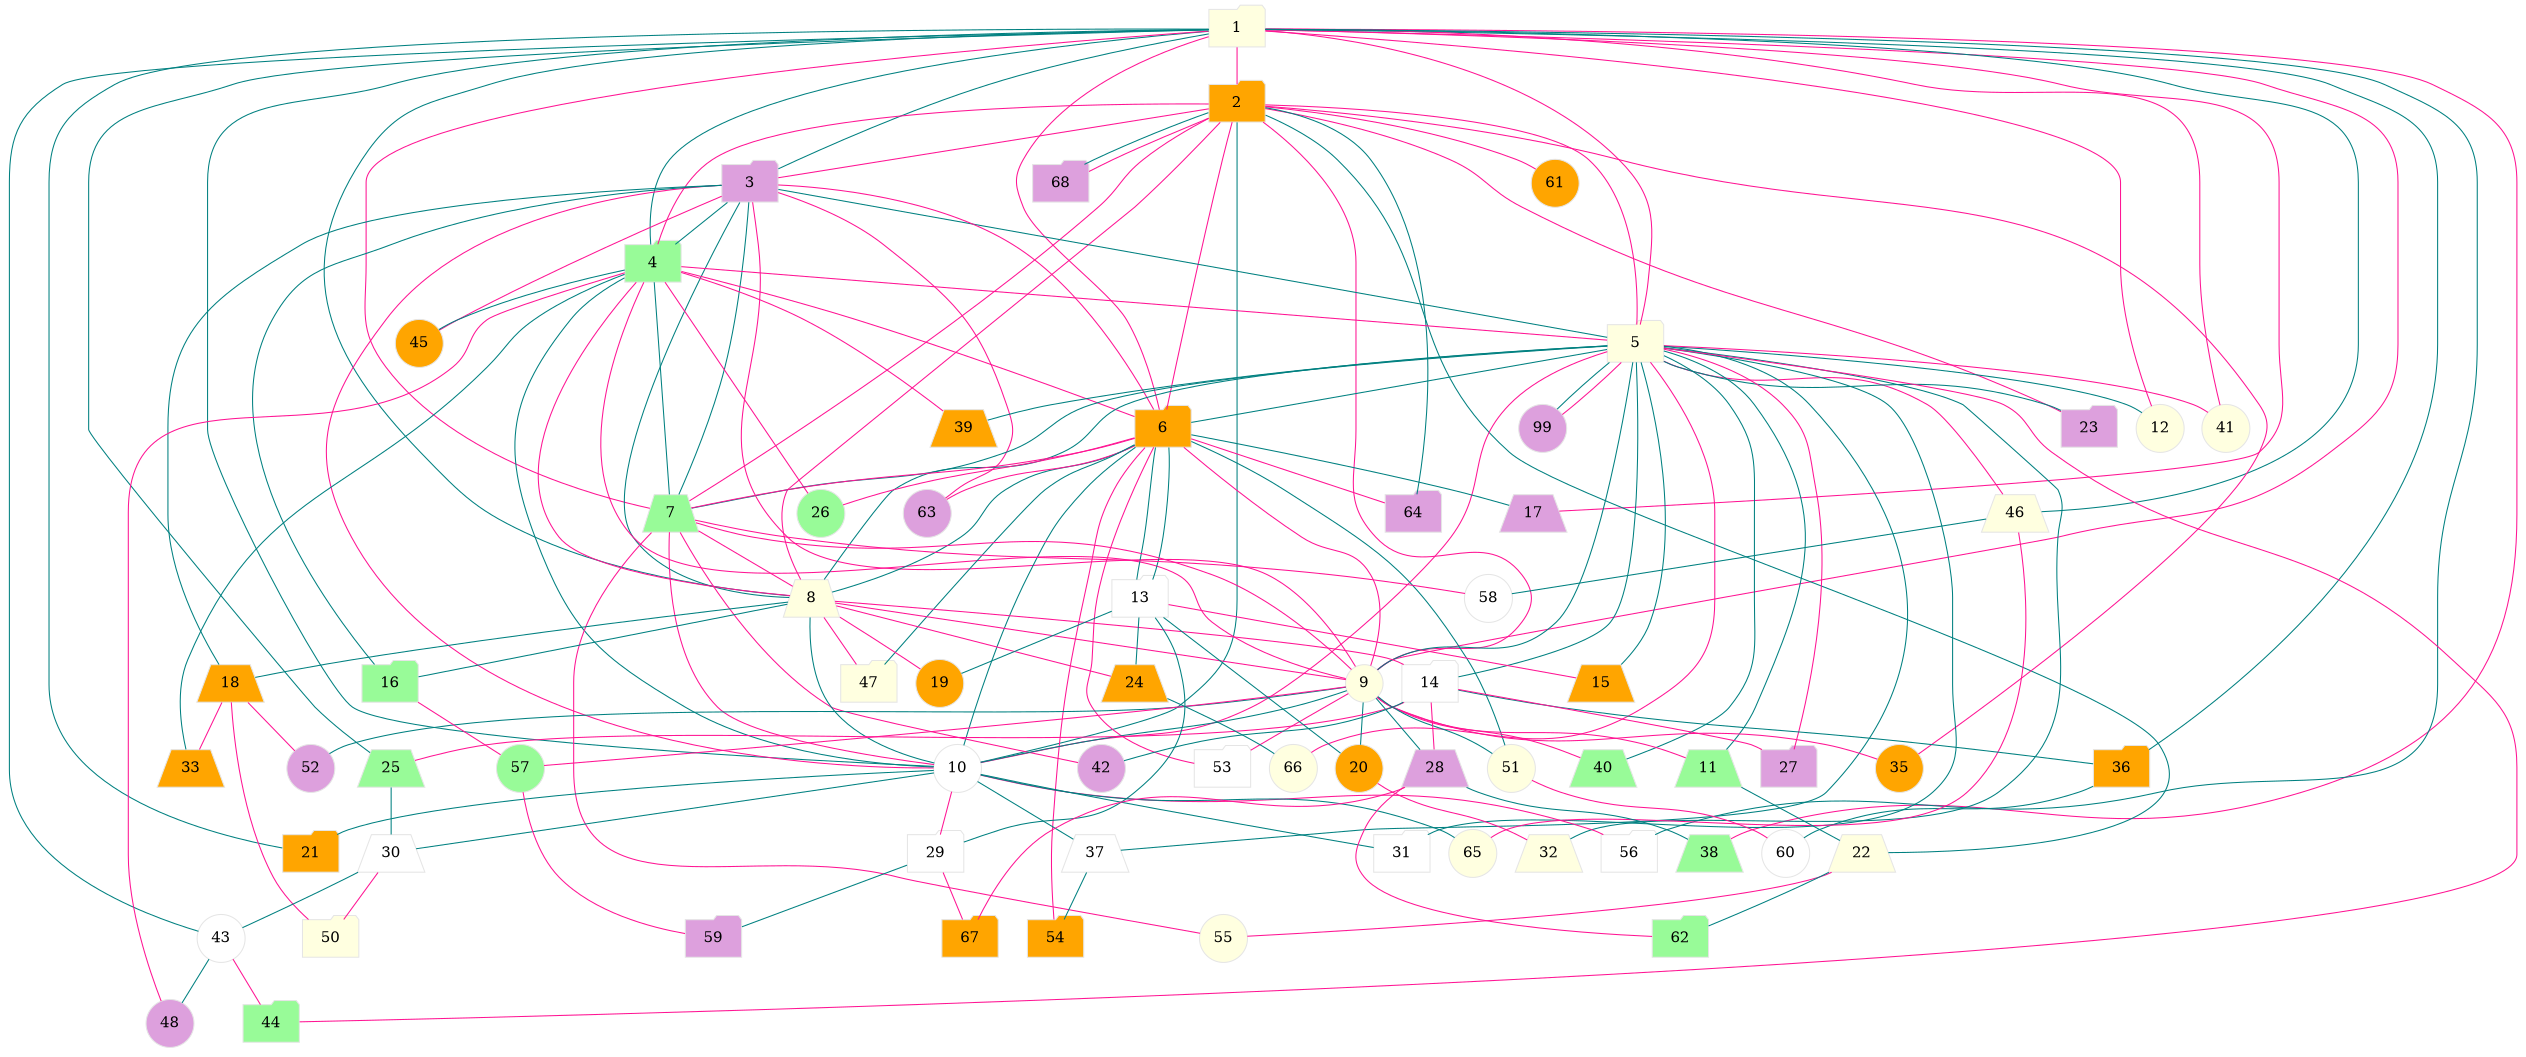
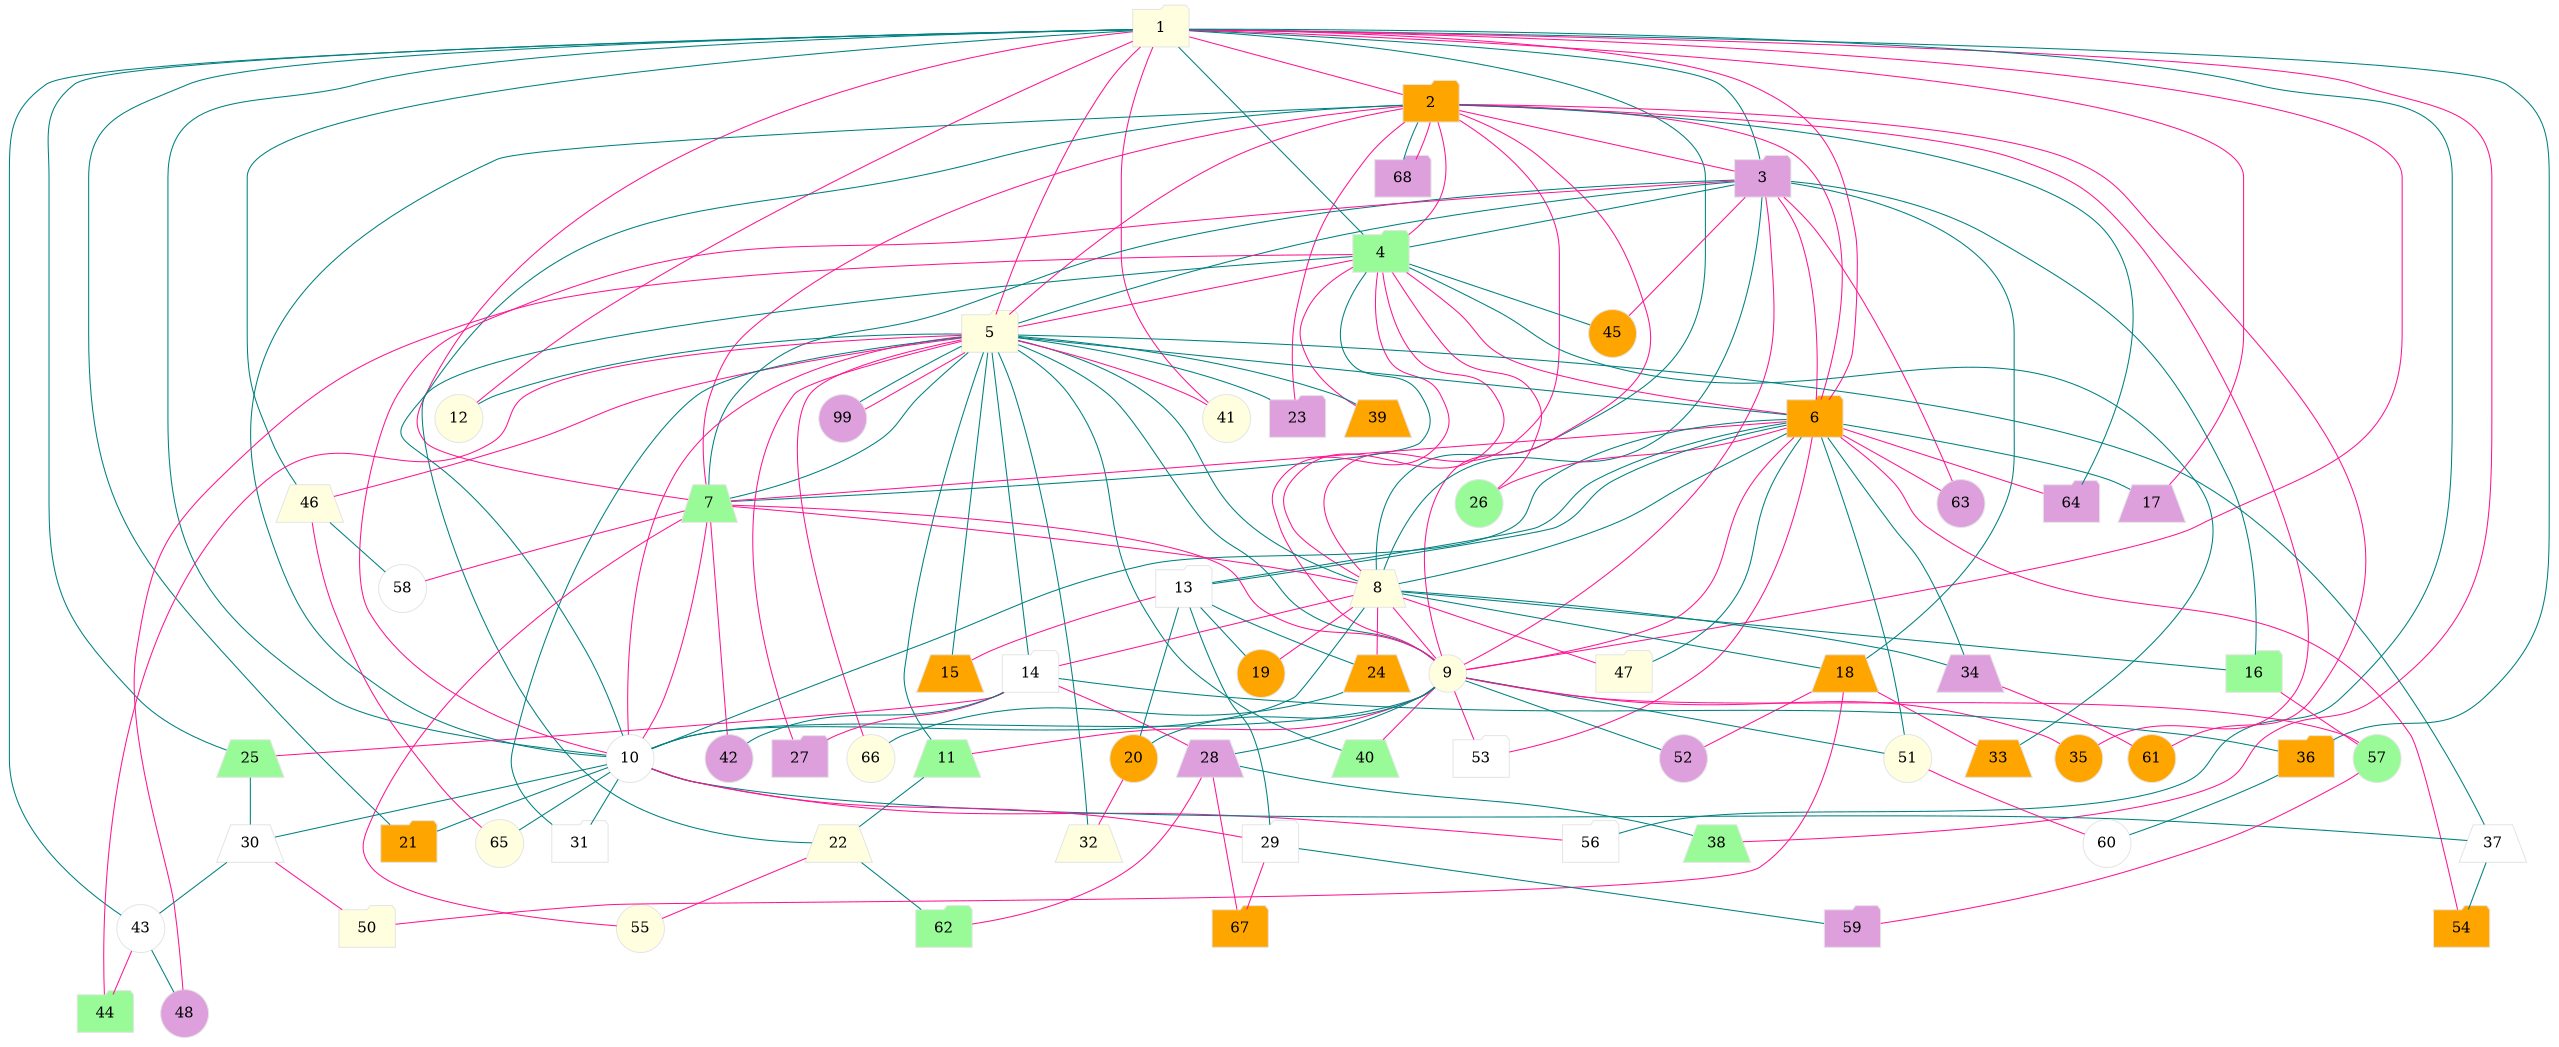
node "34": added
